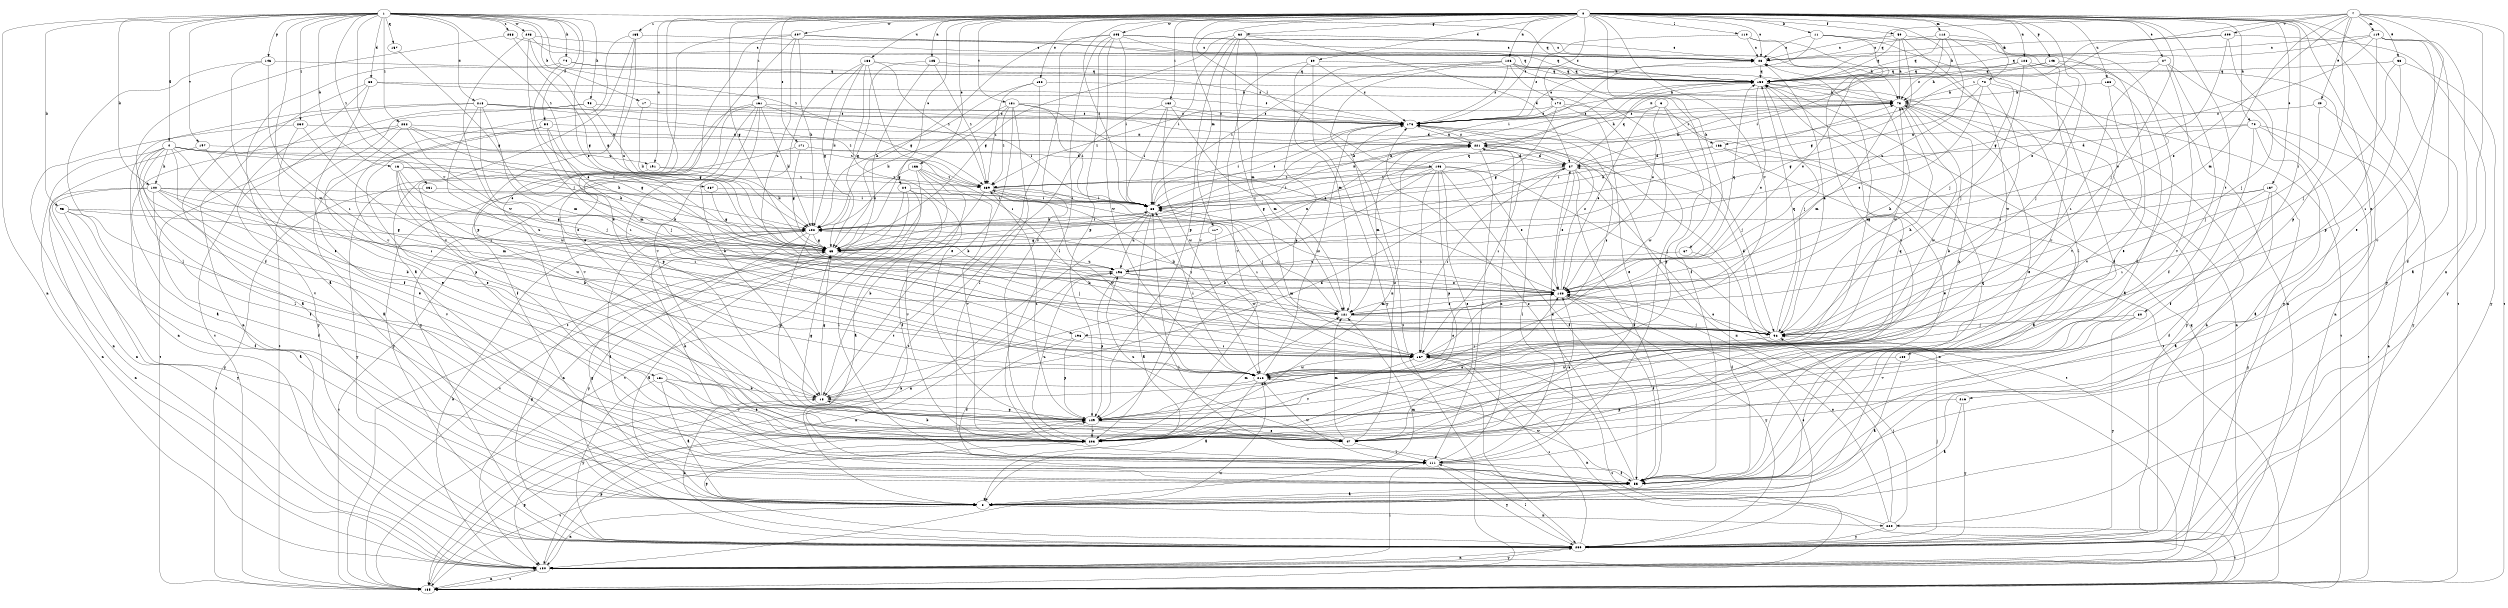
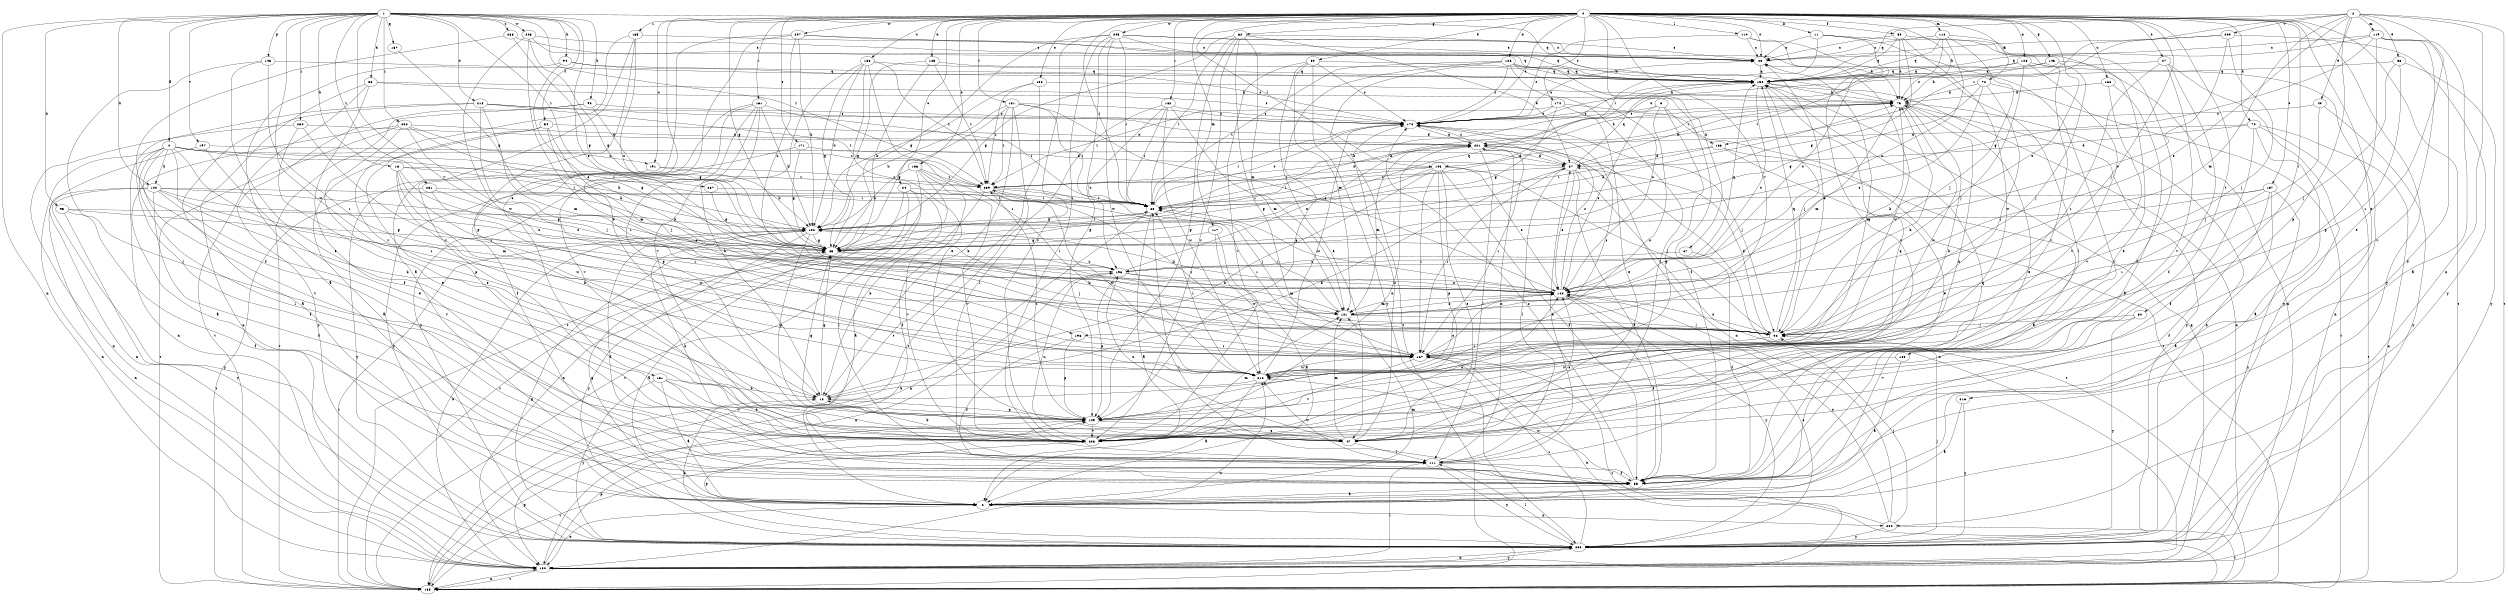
node "7": label "7" -> "2"
node "74": label "74" -> "94"
node "17": removed
edge "161" -> "176": removed, label "s"
edge "11" -> "83": now "11" -> "103"
edge "83" -> "193": now "162" -> "193"
edge "11" -> "55": label "f" -> "v"
edge "231" -> "140": added, label "o"
edge "218" -> "212": now "231" -> "212"
edge "207" -> "47": now "30" -> "47"
edge "216" -> "149": removed, label "p"
edge "95" -> "8": now "117" -> "8"
